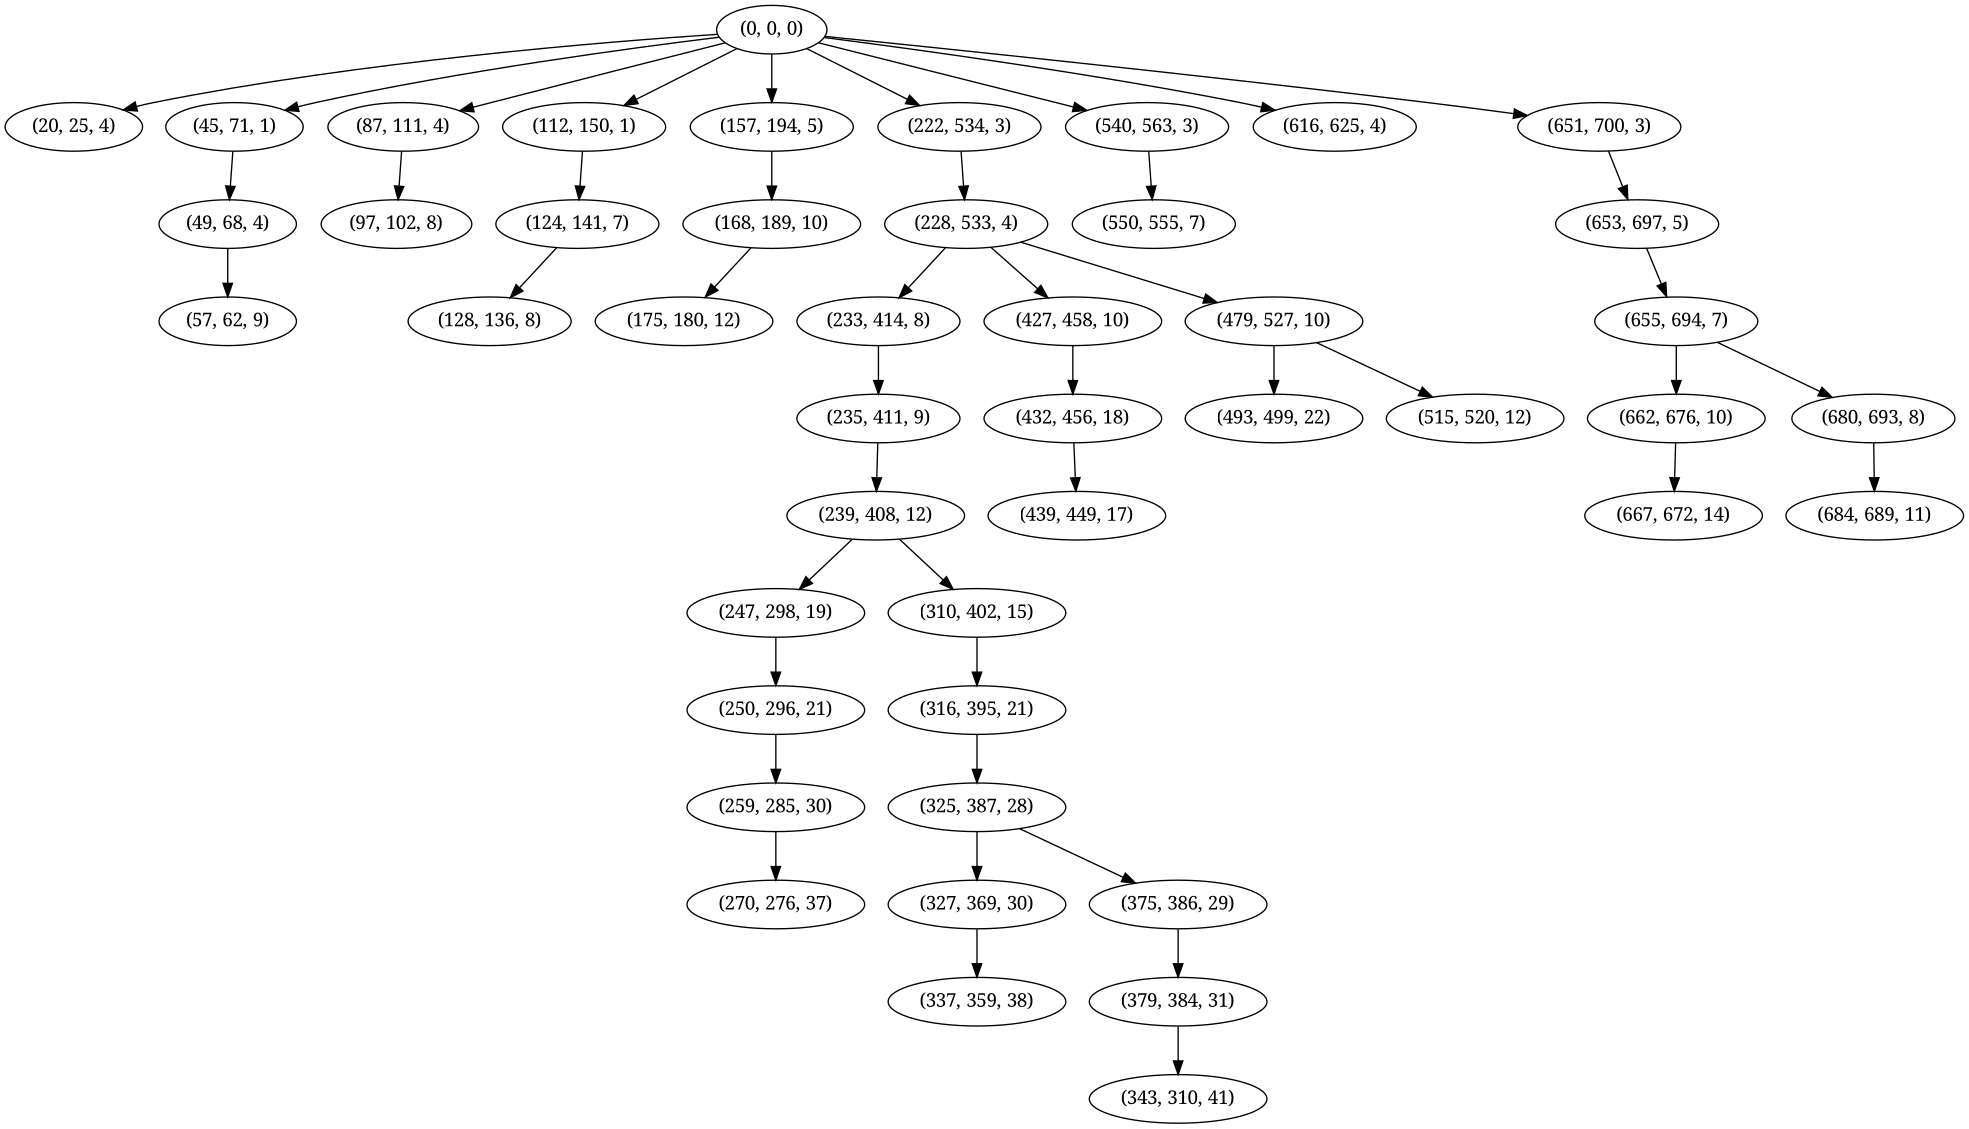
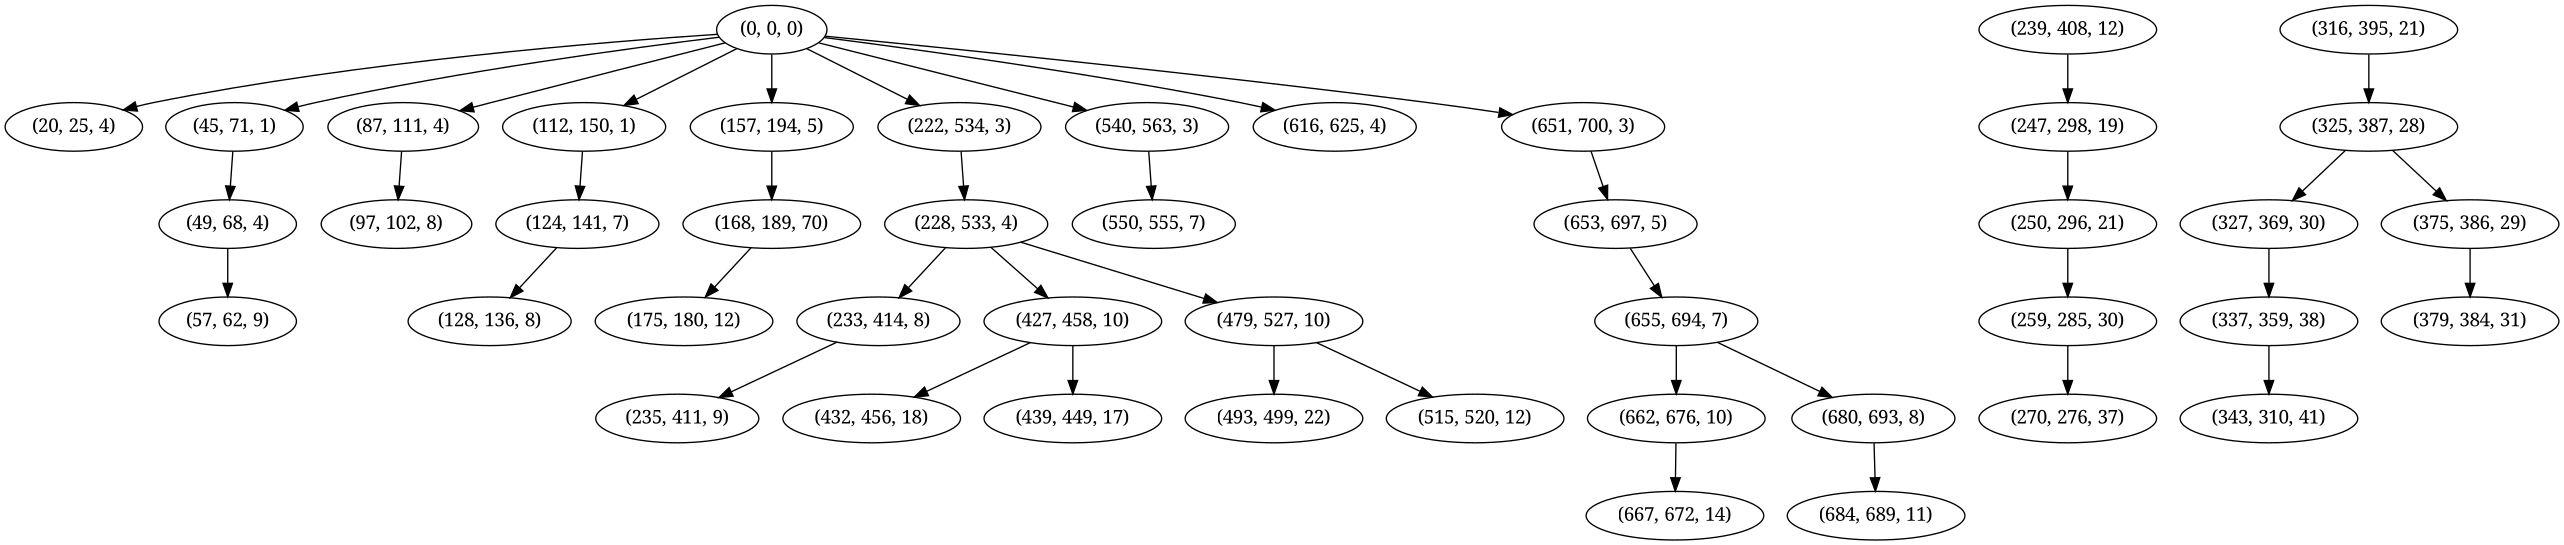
node "(168, 189, 10)": label "(168, 189, 10)" -> "(168, 189, 70)"
edge "(235, 411, 9)" -> "(239, 408, 12)": removed
edge "(432, 456, 18)" -> "(439, 449, 17)": now "(427, 458, 10)" -> "(439, 449, 17)"
node "(310, 402, 15)": removed
edge "(379, 384, 31)" -> "(343, 310, 41)": now "(337, 359, 38)" -> "(343, 310, 41)"
